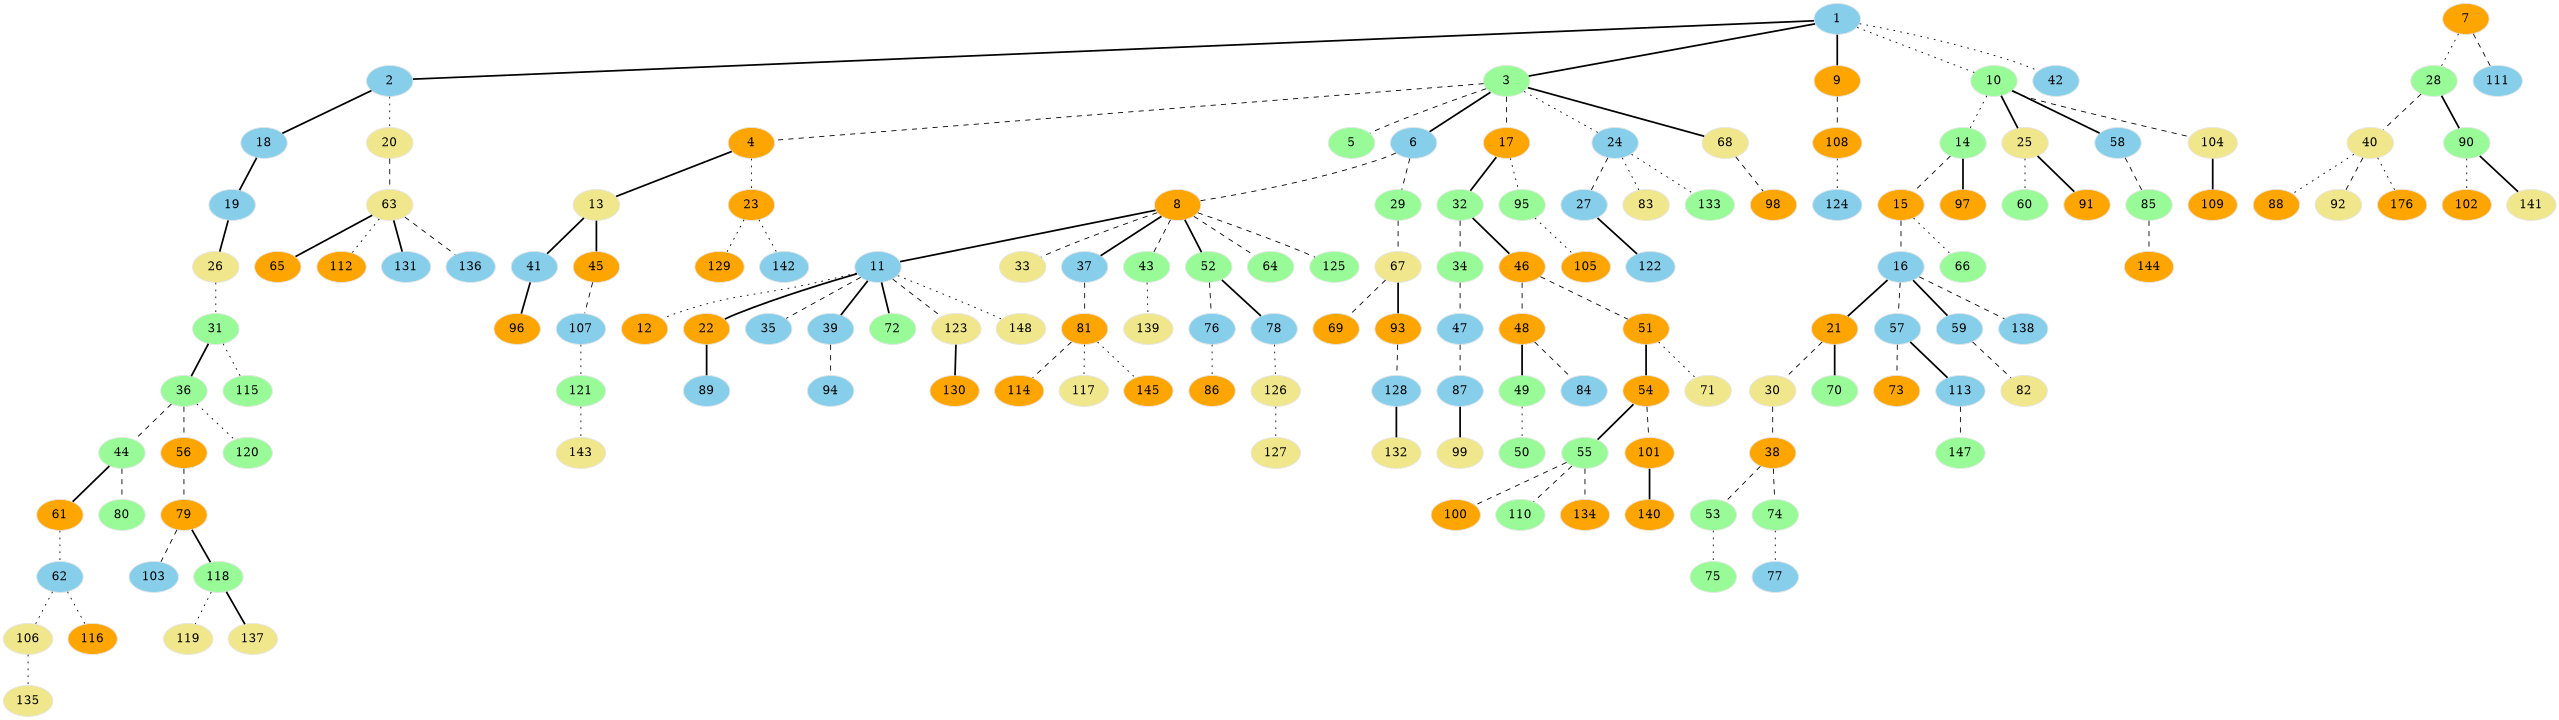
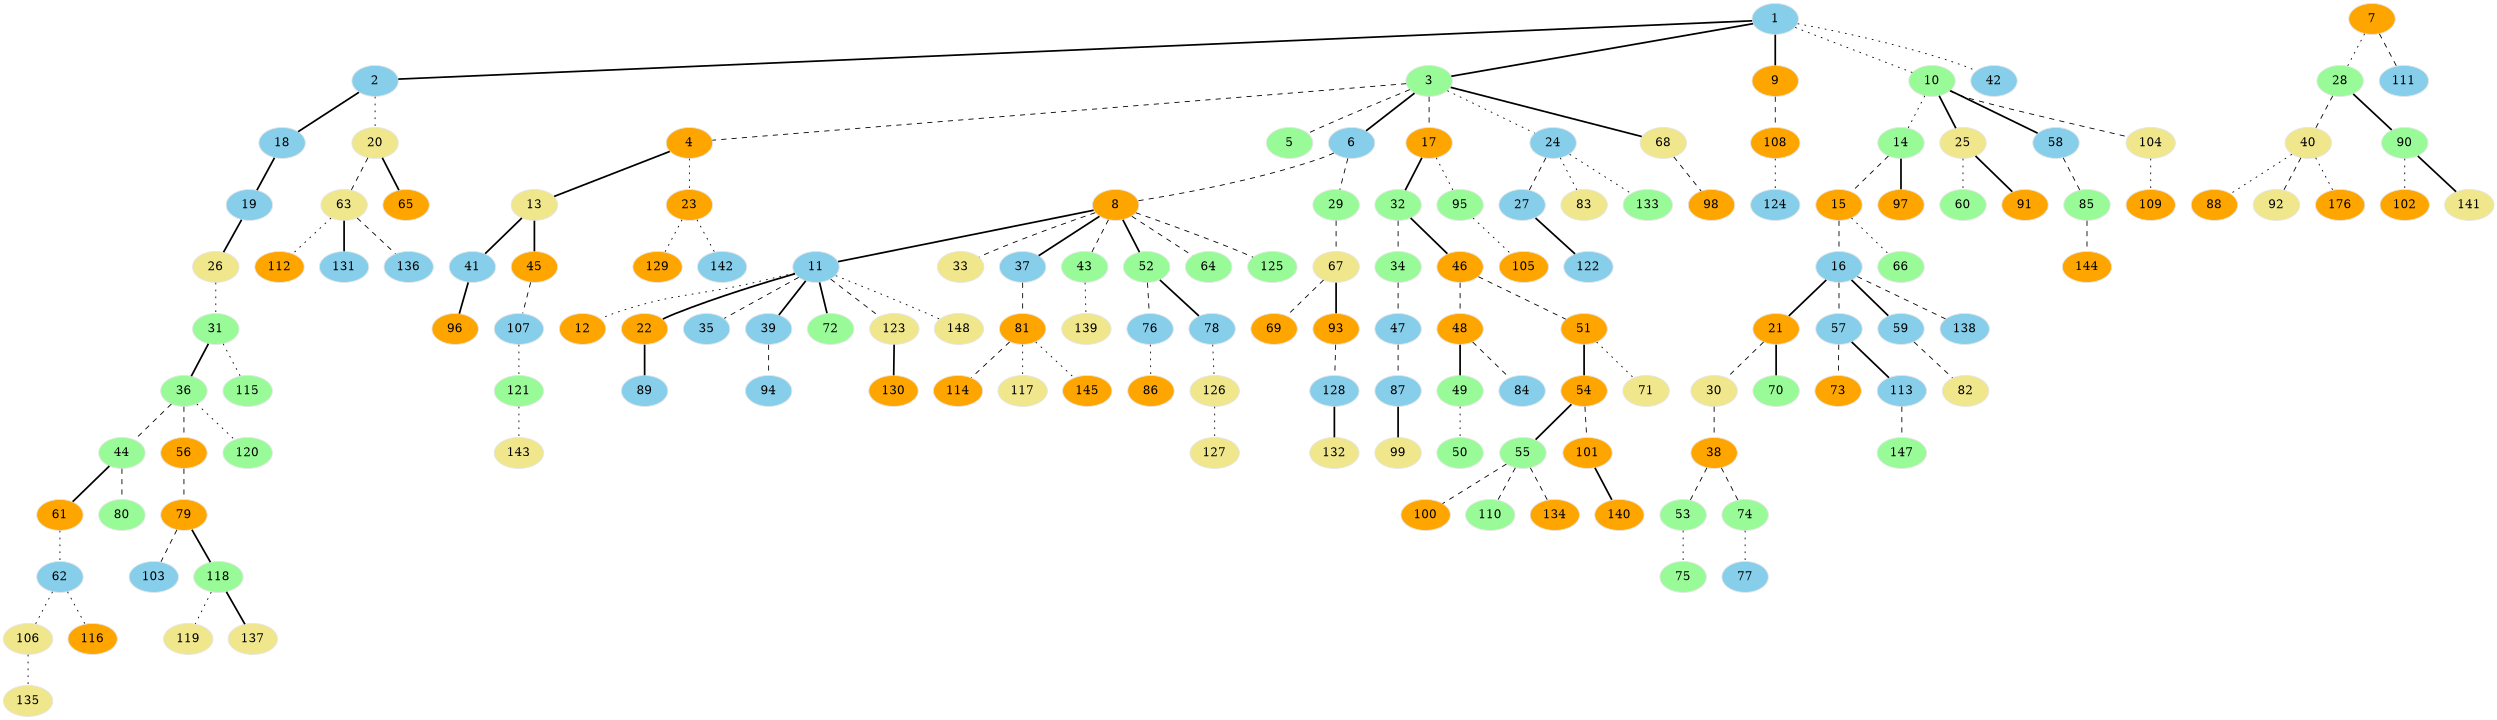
edge "104" -- "109": style bold -> dotted
edge "63" -- "65": now "20" -- "65"
